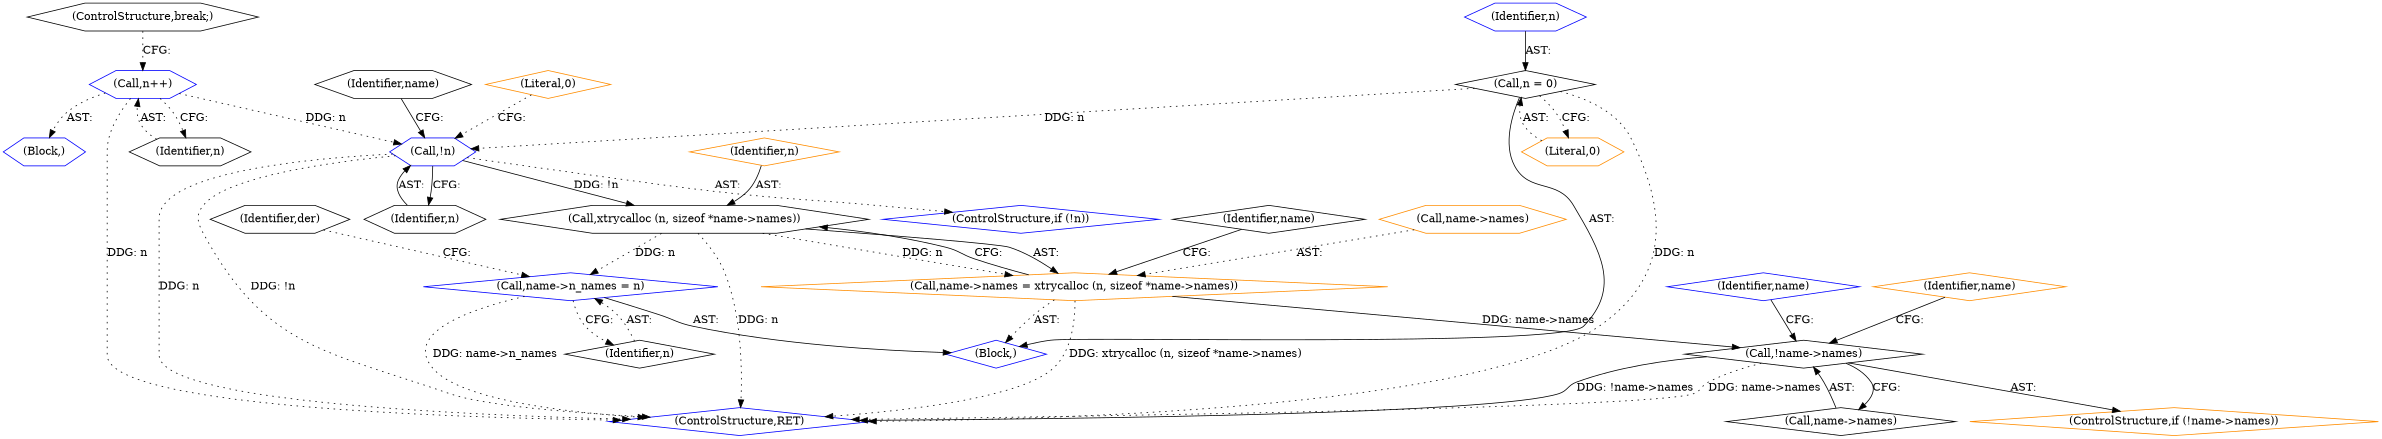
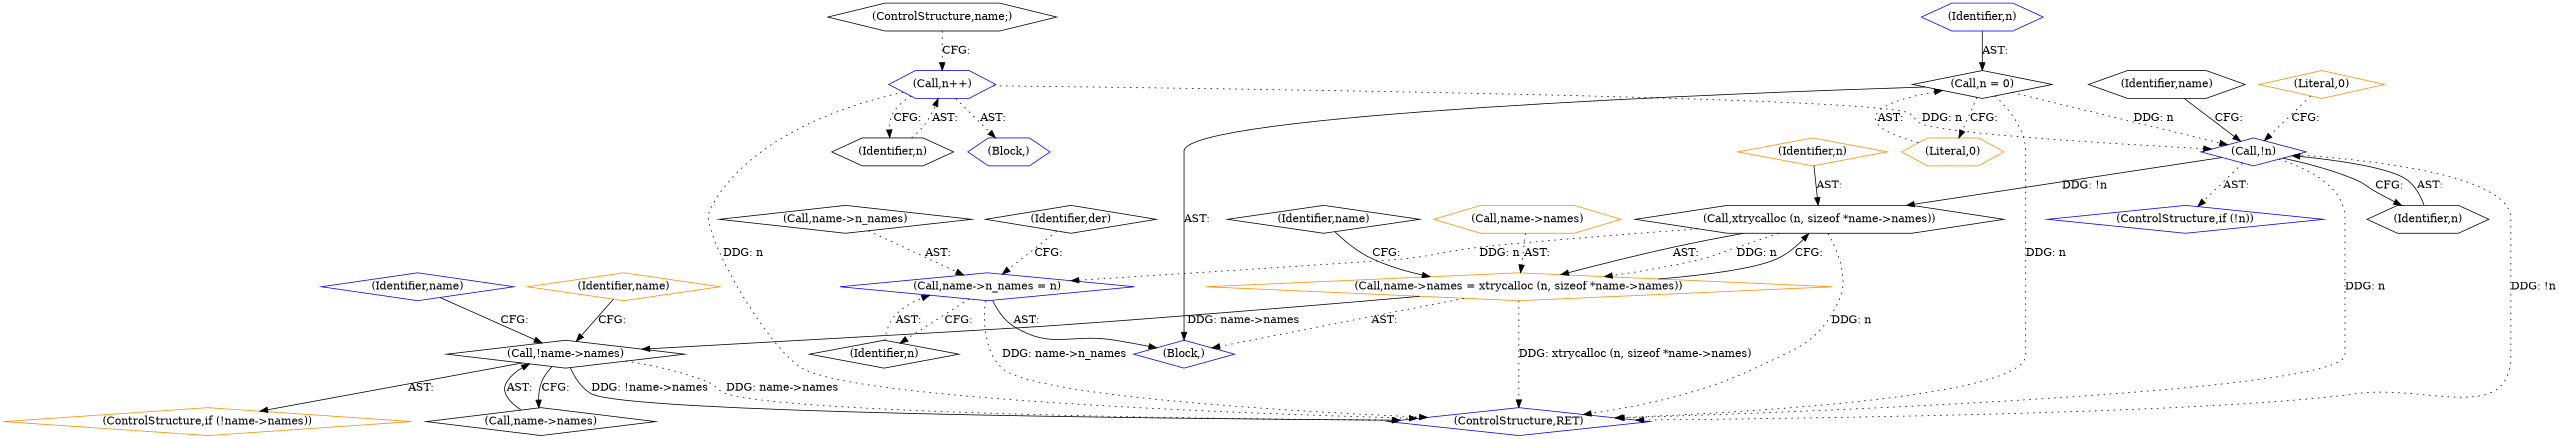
node "(ControlStructure,break;)": label "(ControlStructure,break;)" -> "(ControlStructure,name;)"
node "(Call,!n)": shape hexagon -> diamond
node "(Identifier,der)": shape hexagon -> diamond
node "(Call,name->n_names)": added
